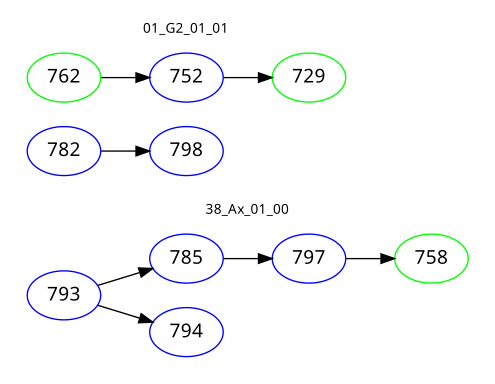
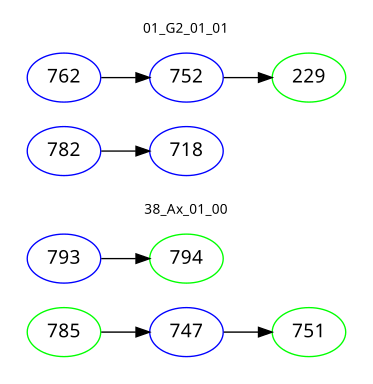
node "762": color green -> blue
node "729": label "729" -> "229"
node "798": label "798" -> "718"
node "785": color blue -> green
node "797": label "797" -> "747"
node "758": label "758" -> "751"
edge "793" -> "785": removed
node "794": color blue -> green
